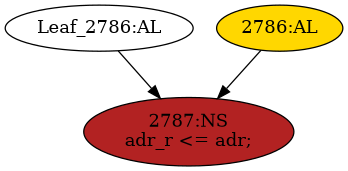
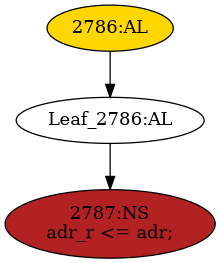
edge "2786:AL" -> "2787:NS adr_r <= adr;": now "2786:AL" -> "Leaf_2786:AL"
